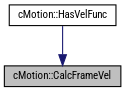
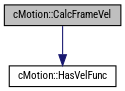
edge "cMotion::HasVelFunc" -> "cMotion::CalcFrameVel": reversed
